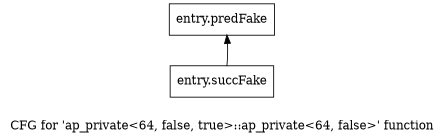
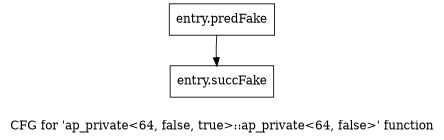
edge "entry.succFake" -> "entry.predFake": reversed
